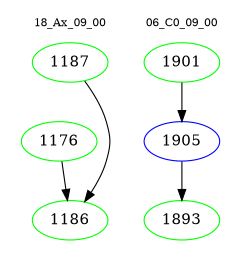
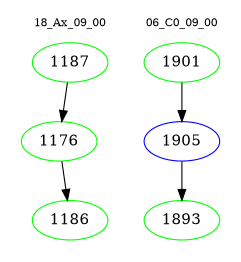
edge "1187" -> "1186": now "1187" -> "1176"
